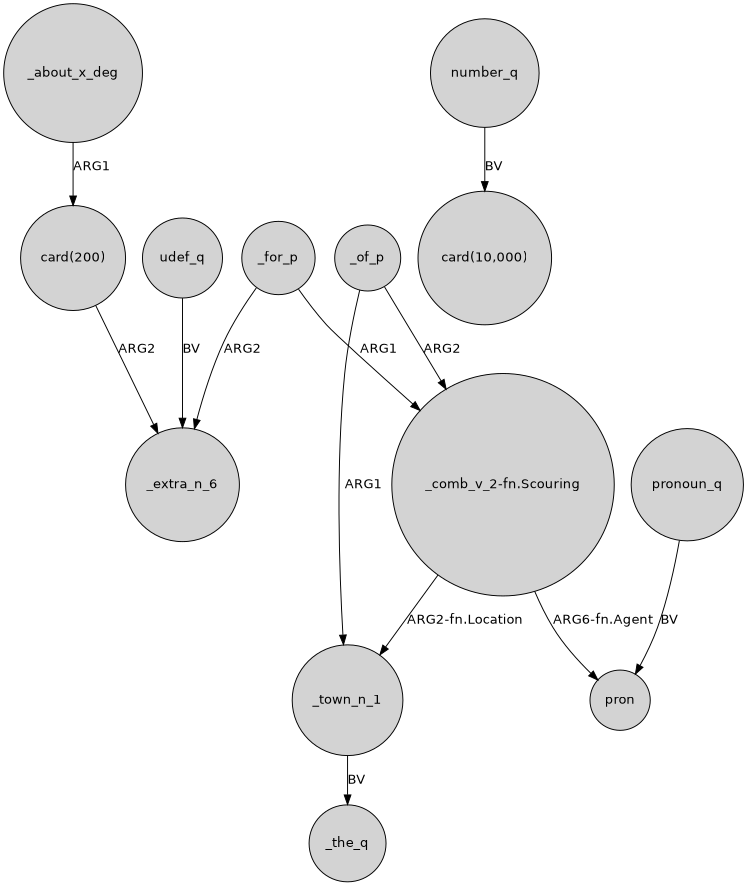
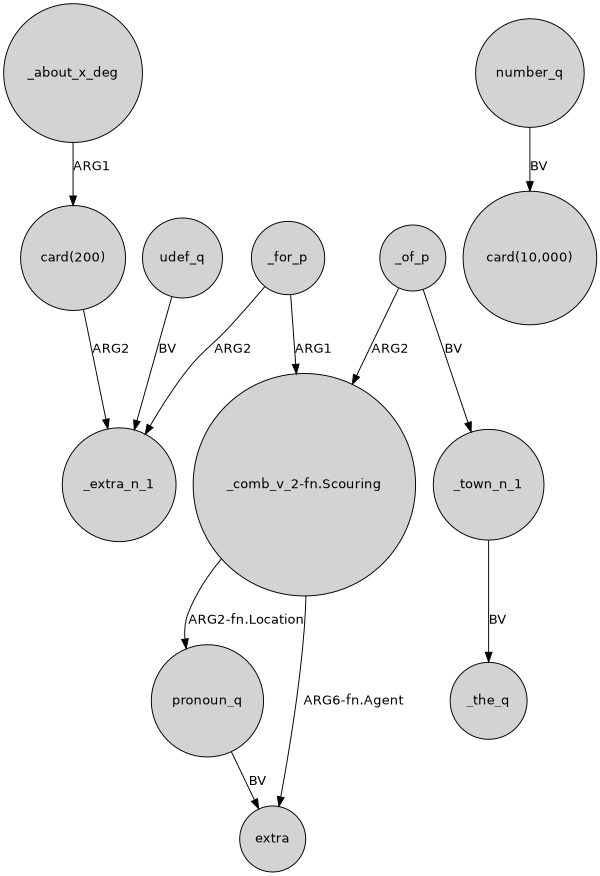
node "_extra_n_6": label "_extra_n_6" -> "_extra_n_1"
edge "_of_p" -> "_town_n_1": label "ARG1" -> "BV"
edge "_comb_v_2-fn.Scouring" -> "_town_n_1": now "_comb_v_2-fn.Scouring" -> "pronoun_q"
node "pron": label "pron" -> "extra"
